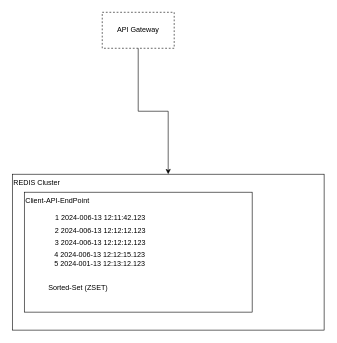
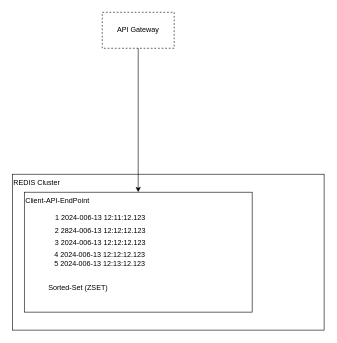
edge "API Gateway" -> "REDIS Cluster": now "API Gateway" -> "Client-API-EndPoint"
node "1 2024-006-13 12:11:42.123": label "1 2024-006-13 12:11:42.123" -> "1 2024-006-13 12:11:12.123"
node "2 2024-006-13 12:12:12.123": label "2 2024-006-13 12:12:12.123" -> "2 2824-006-13 12:12:12.123"
node "4 2024-006-13 12:12:15.123": label "4 2024-006-13 12:12:15.123" -> "4 2024-006-13 12:12:12.123"
node "5 2024-001-13 12:13:12.123": label "5 2024-001-13 12:13:12.123" -> "5 2024-006-13 12:13:12.123"
